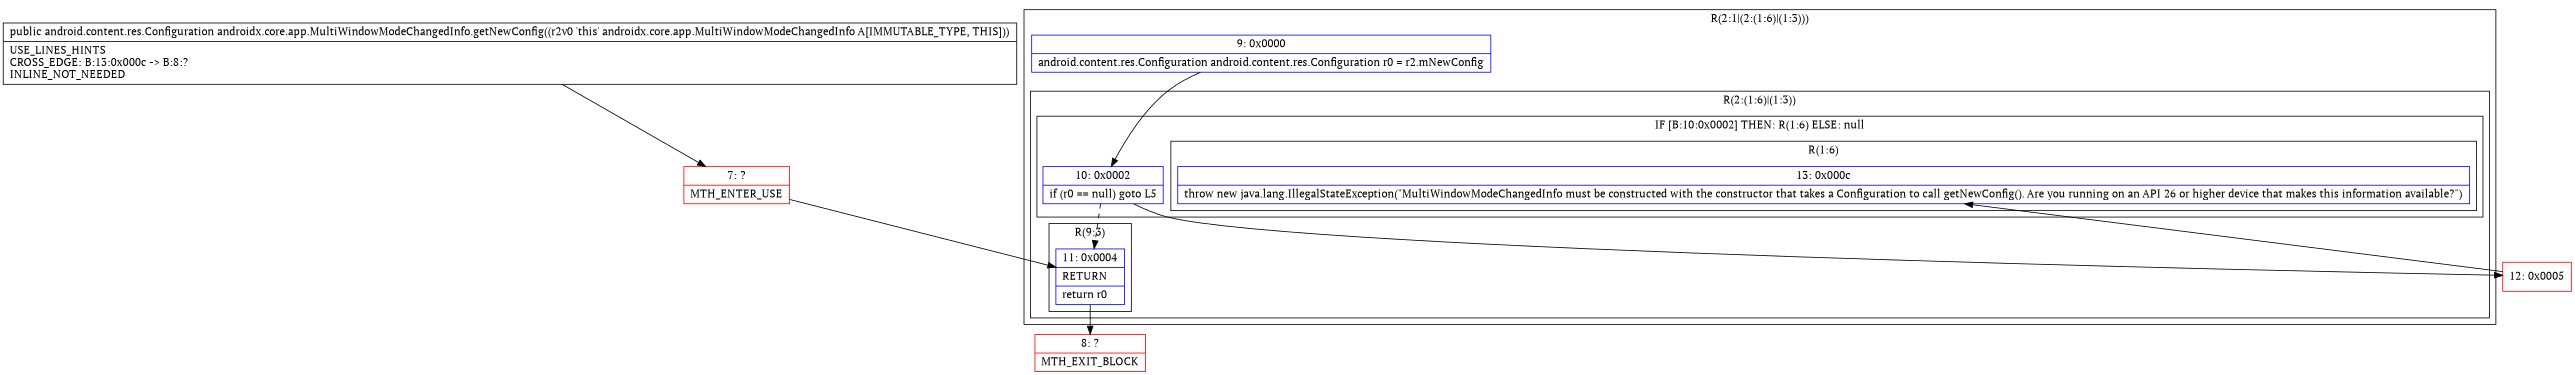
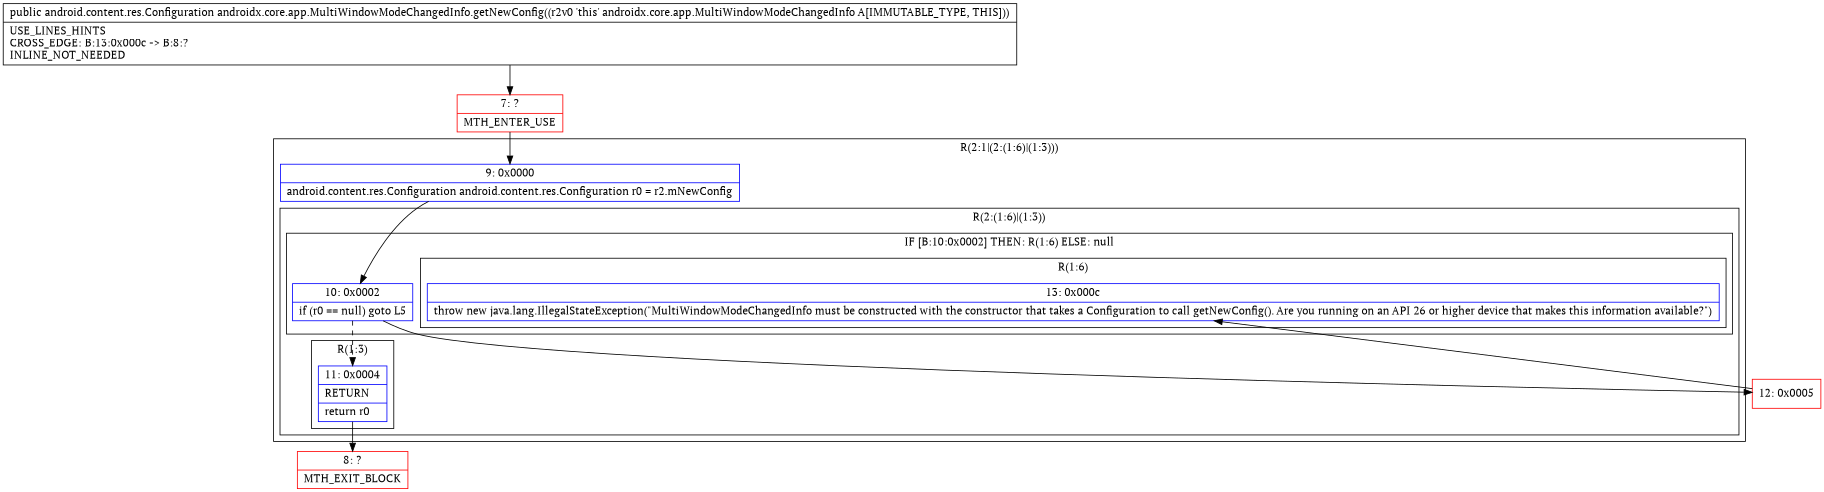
edge "7: ?" -> "11: 0x0004": now "7: ?" -> "9: 0x0000"
cluster "R(9:3)": label "R(9:3)" -> "R(1:3)"
